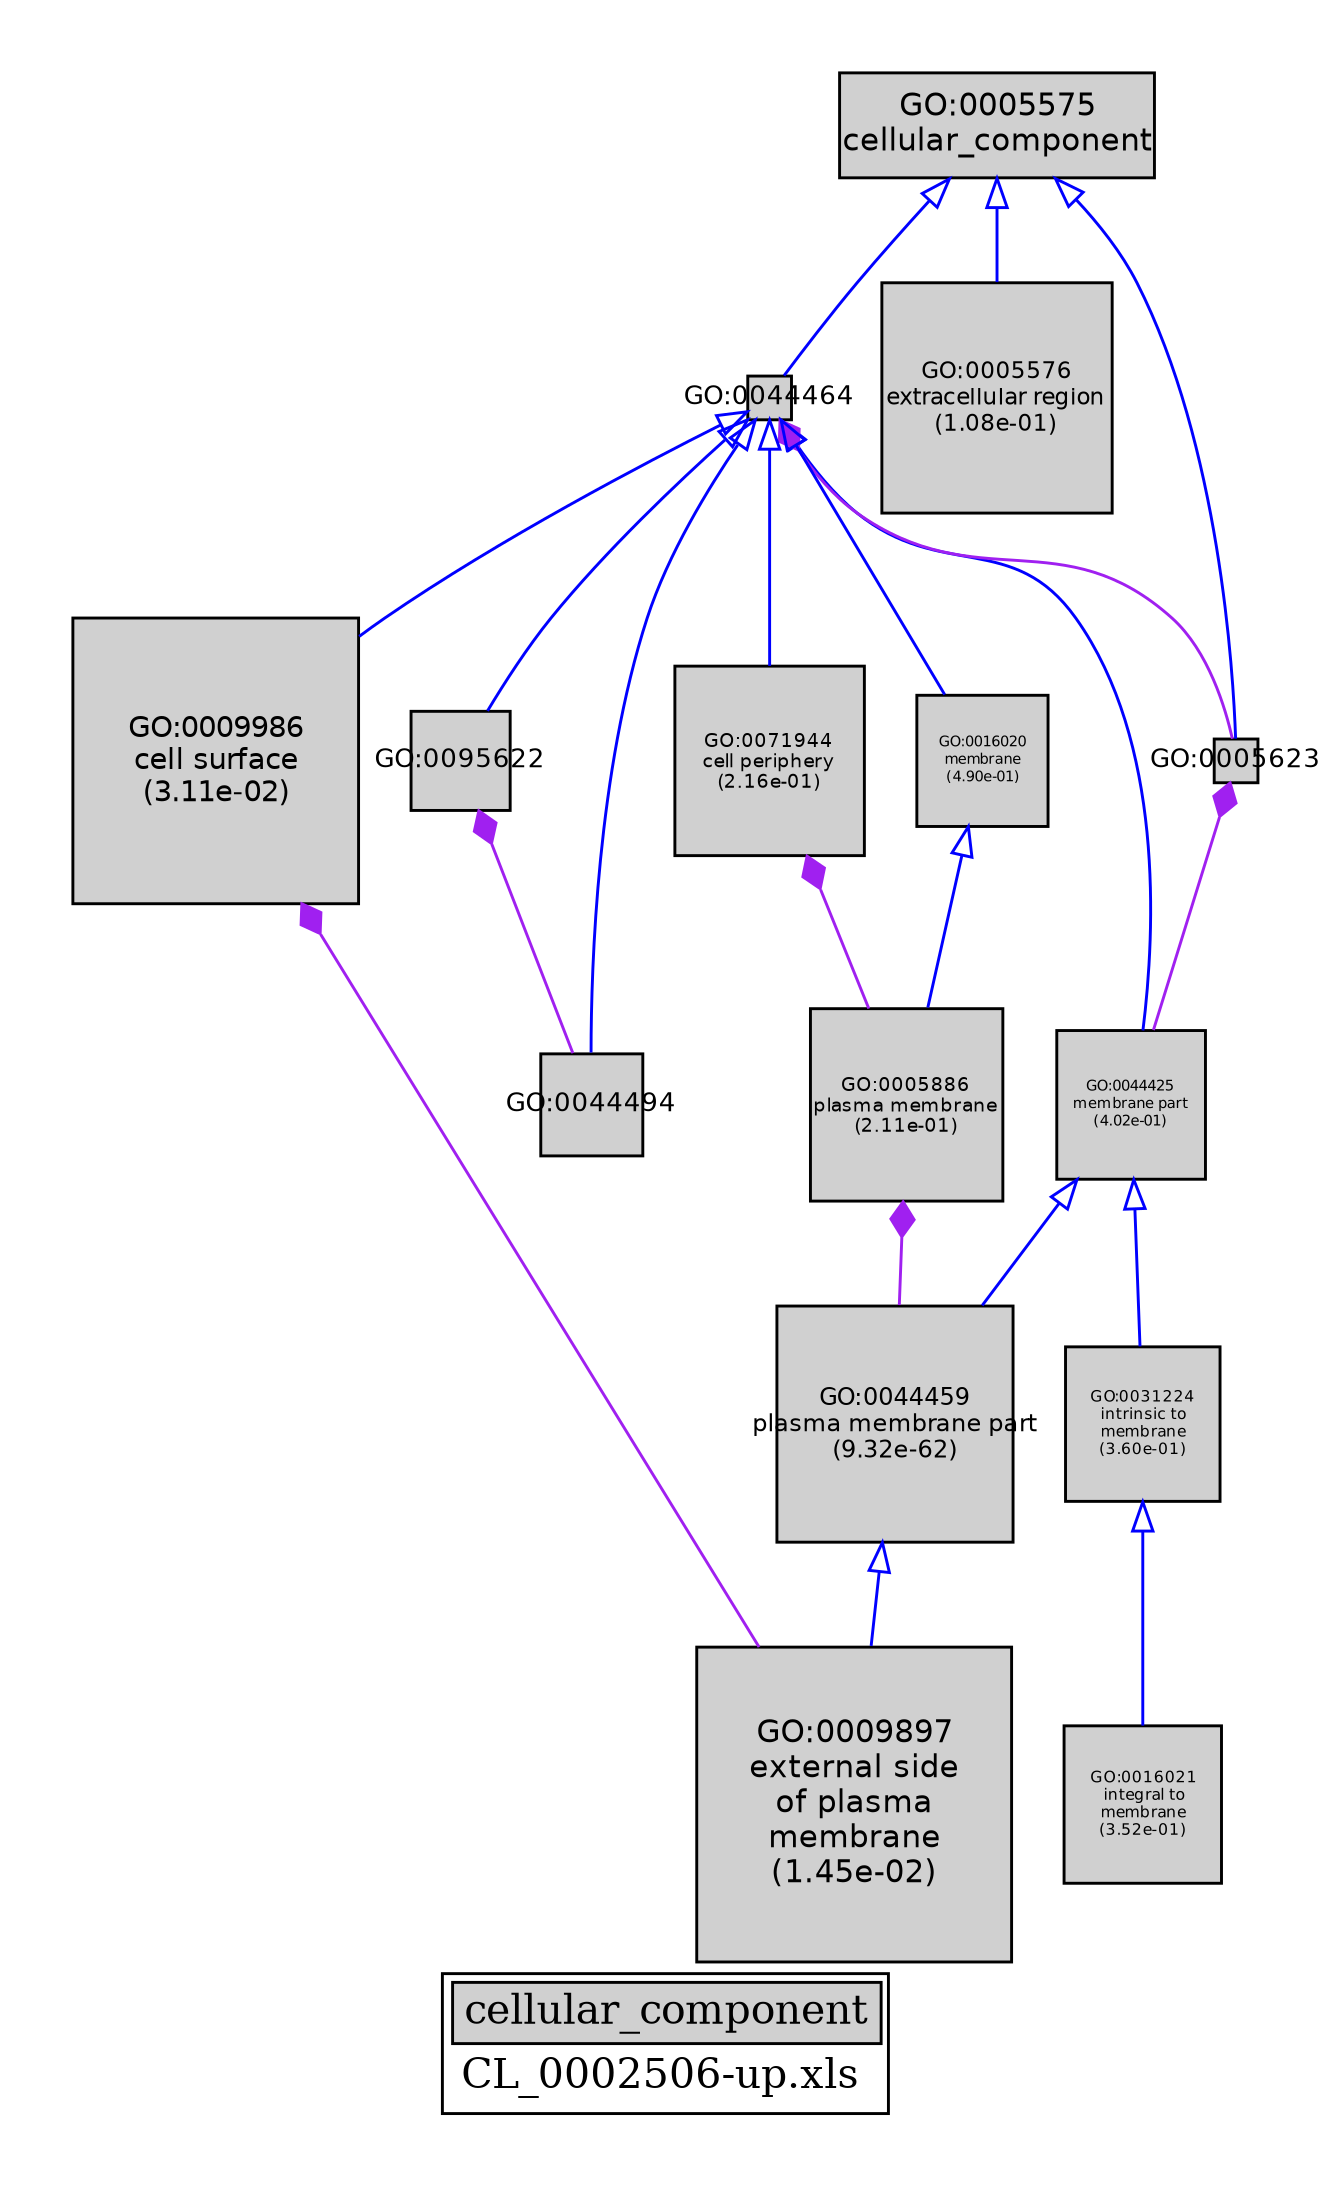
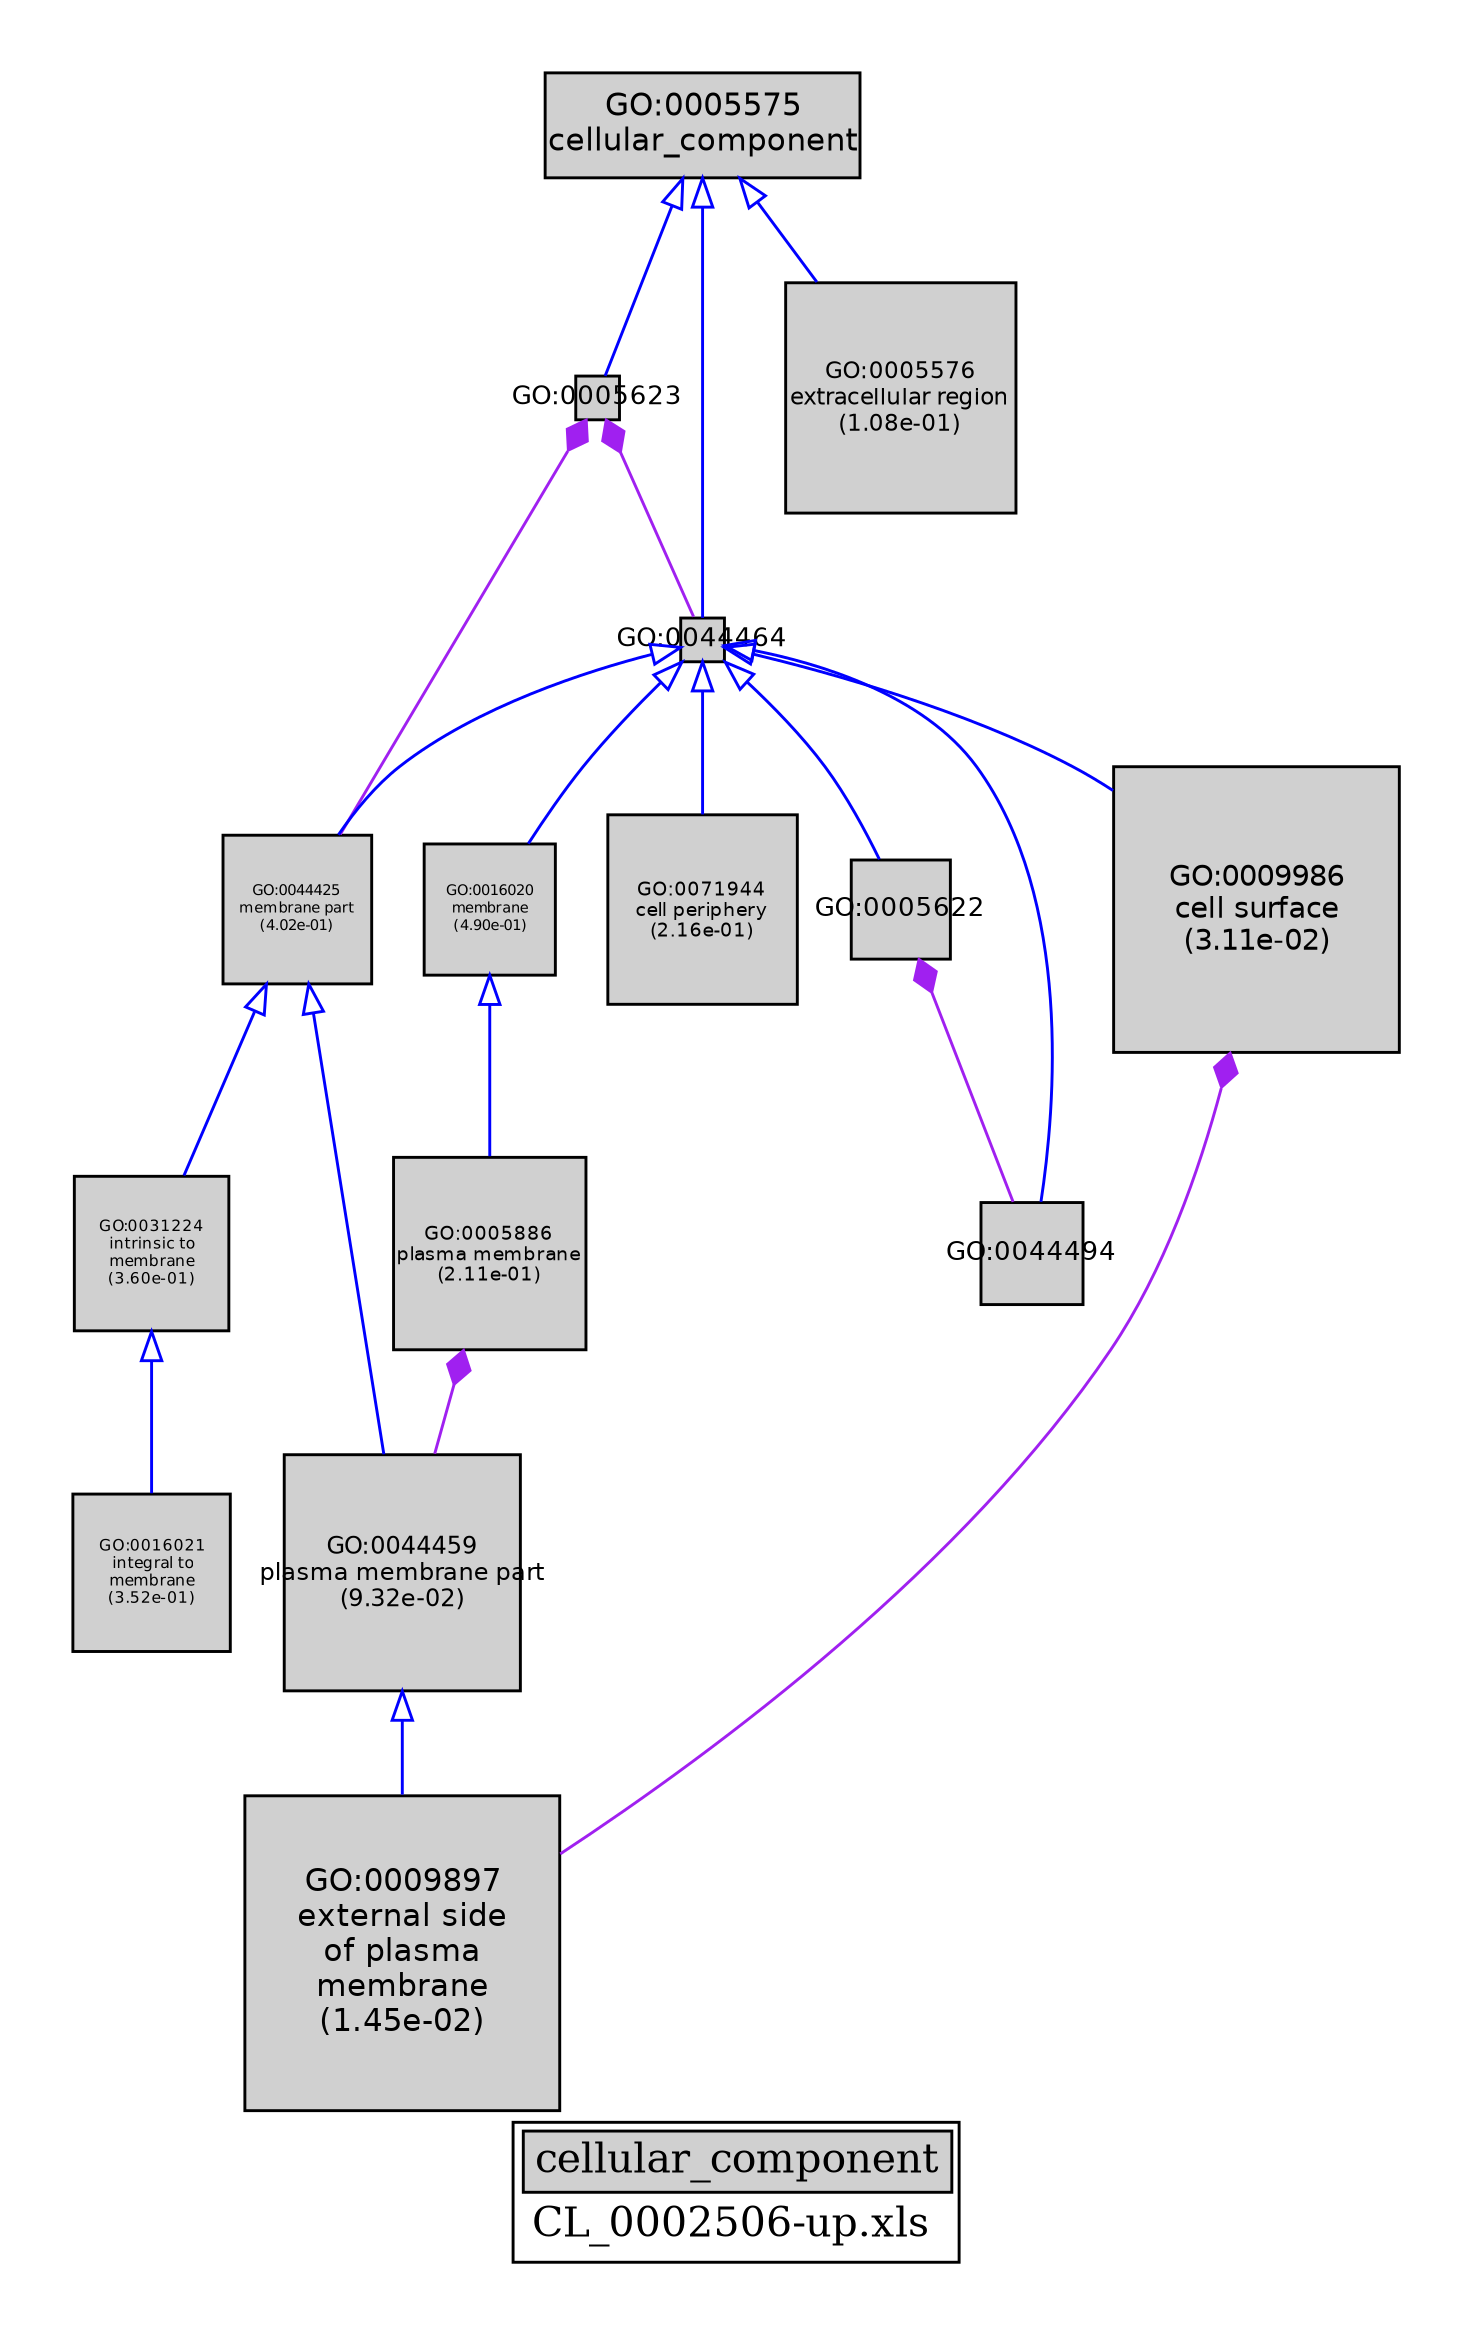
edge "GO:0005623" -> "GO:0044464": reversed
node "GO:0095622": label "GO:0095622" -> "GO:0005622"
edge "GO:0005886" -> "GO:0071944": removed
node "GO:0044459": text "(9.32e-62)" -> "(9.32e-02)"
